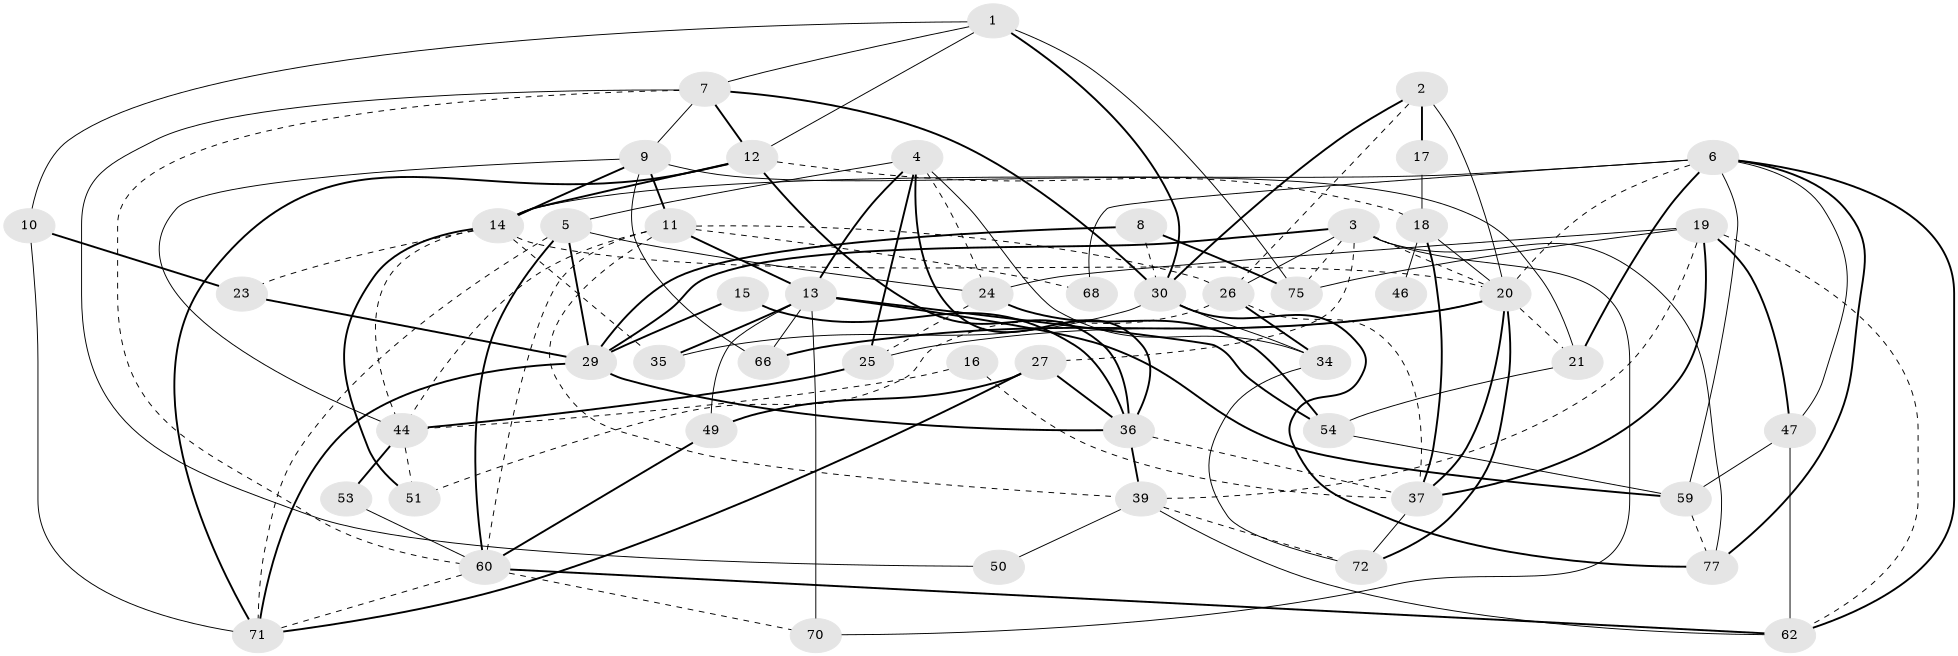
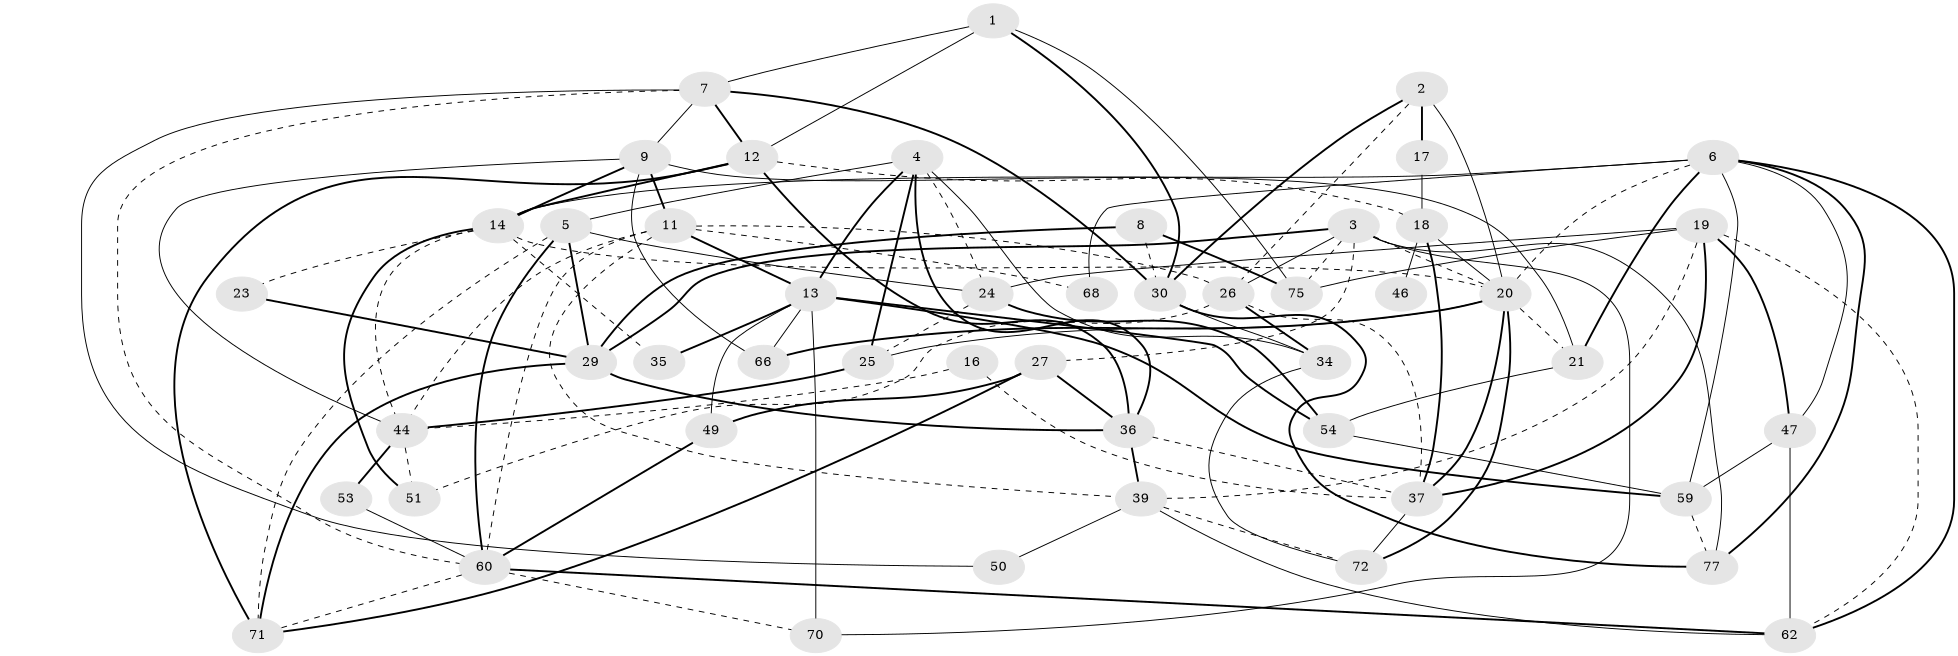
node "10": removed
node "15": removed
edge "30" -- "35": removed
